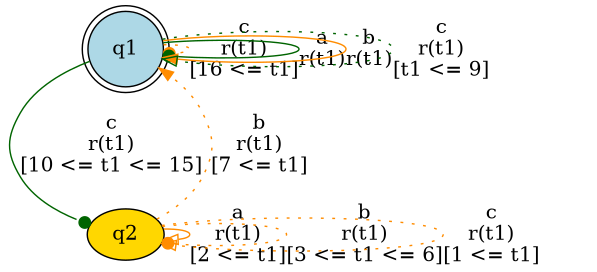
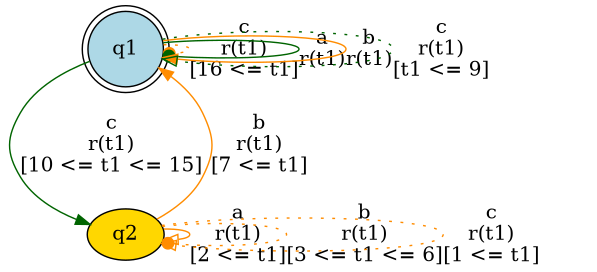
edge "q1" -> "q2": arrowhead dot -> normal
edge "q2" -> "q1": style dotted -> solid
